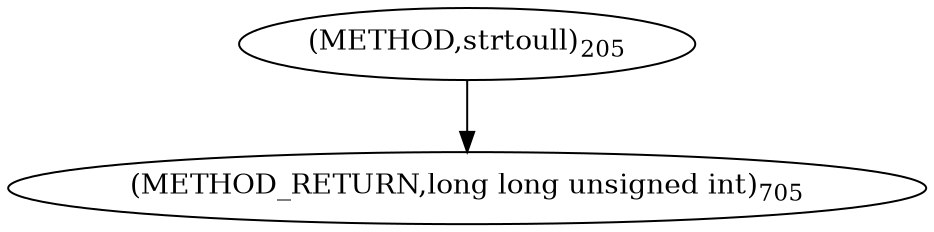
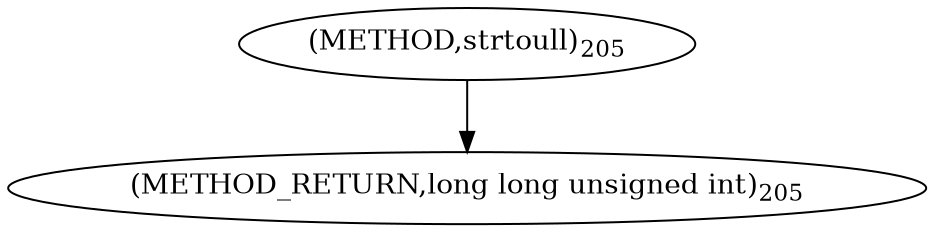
node "(METHOD_RETURN,long long unsigned int)": text "705" -> "205"
